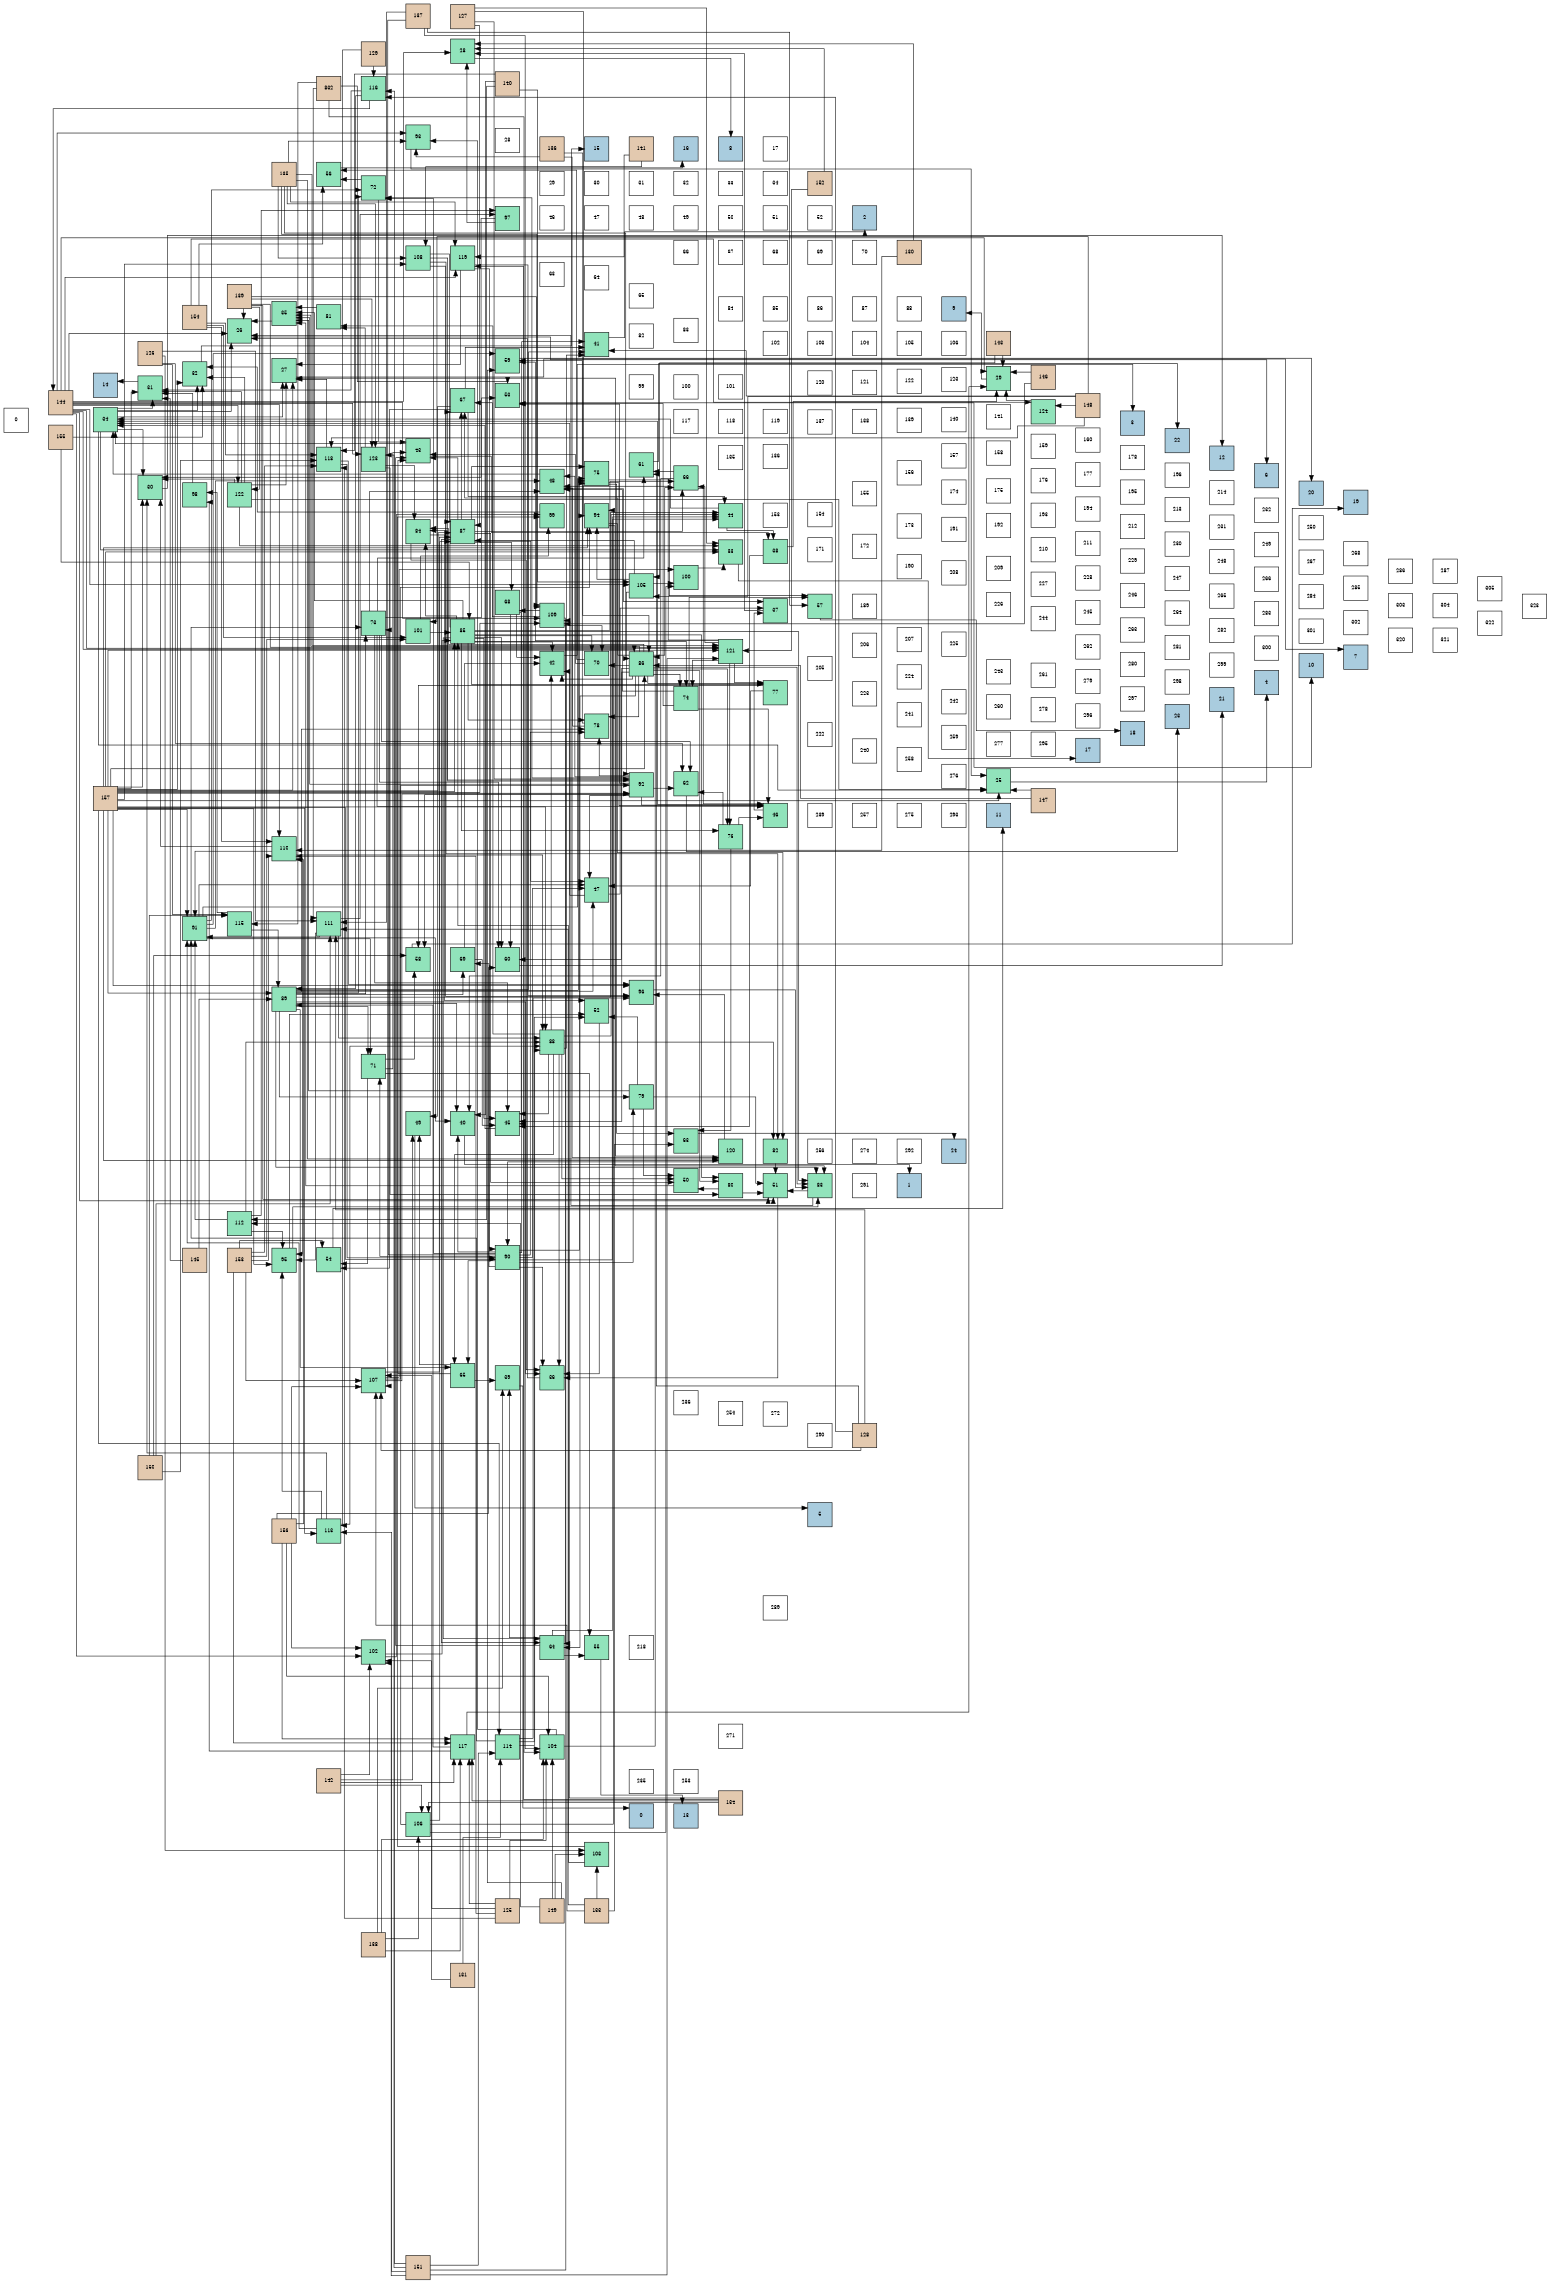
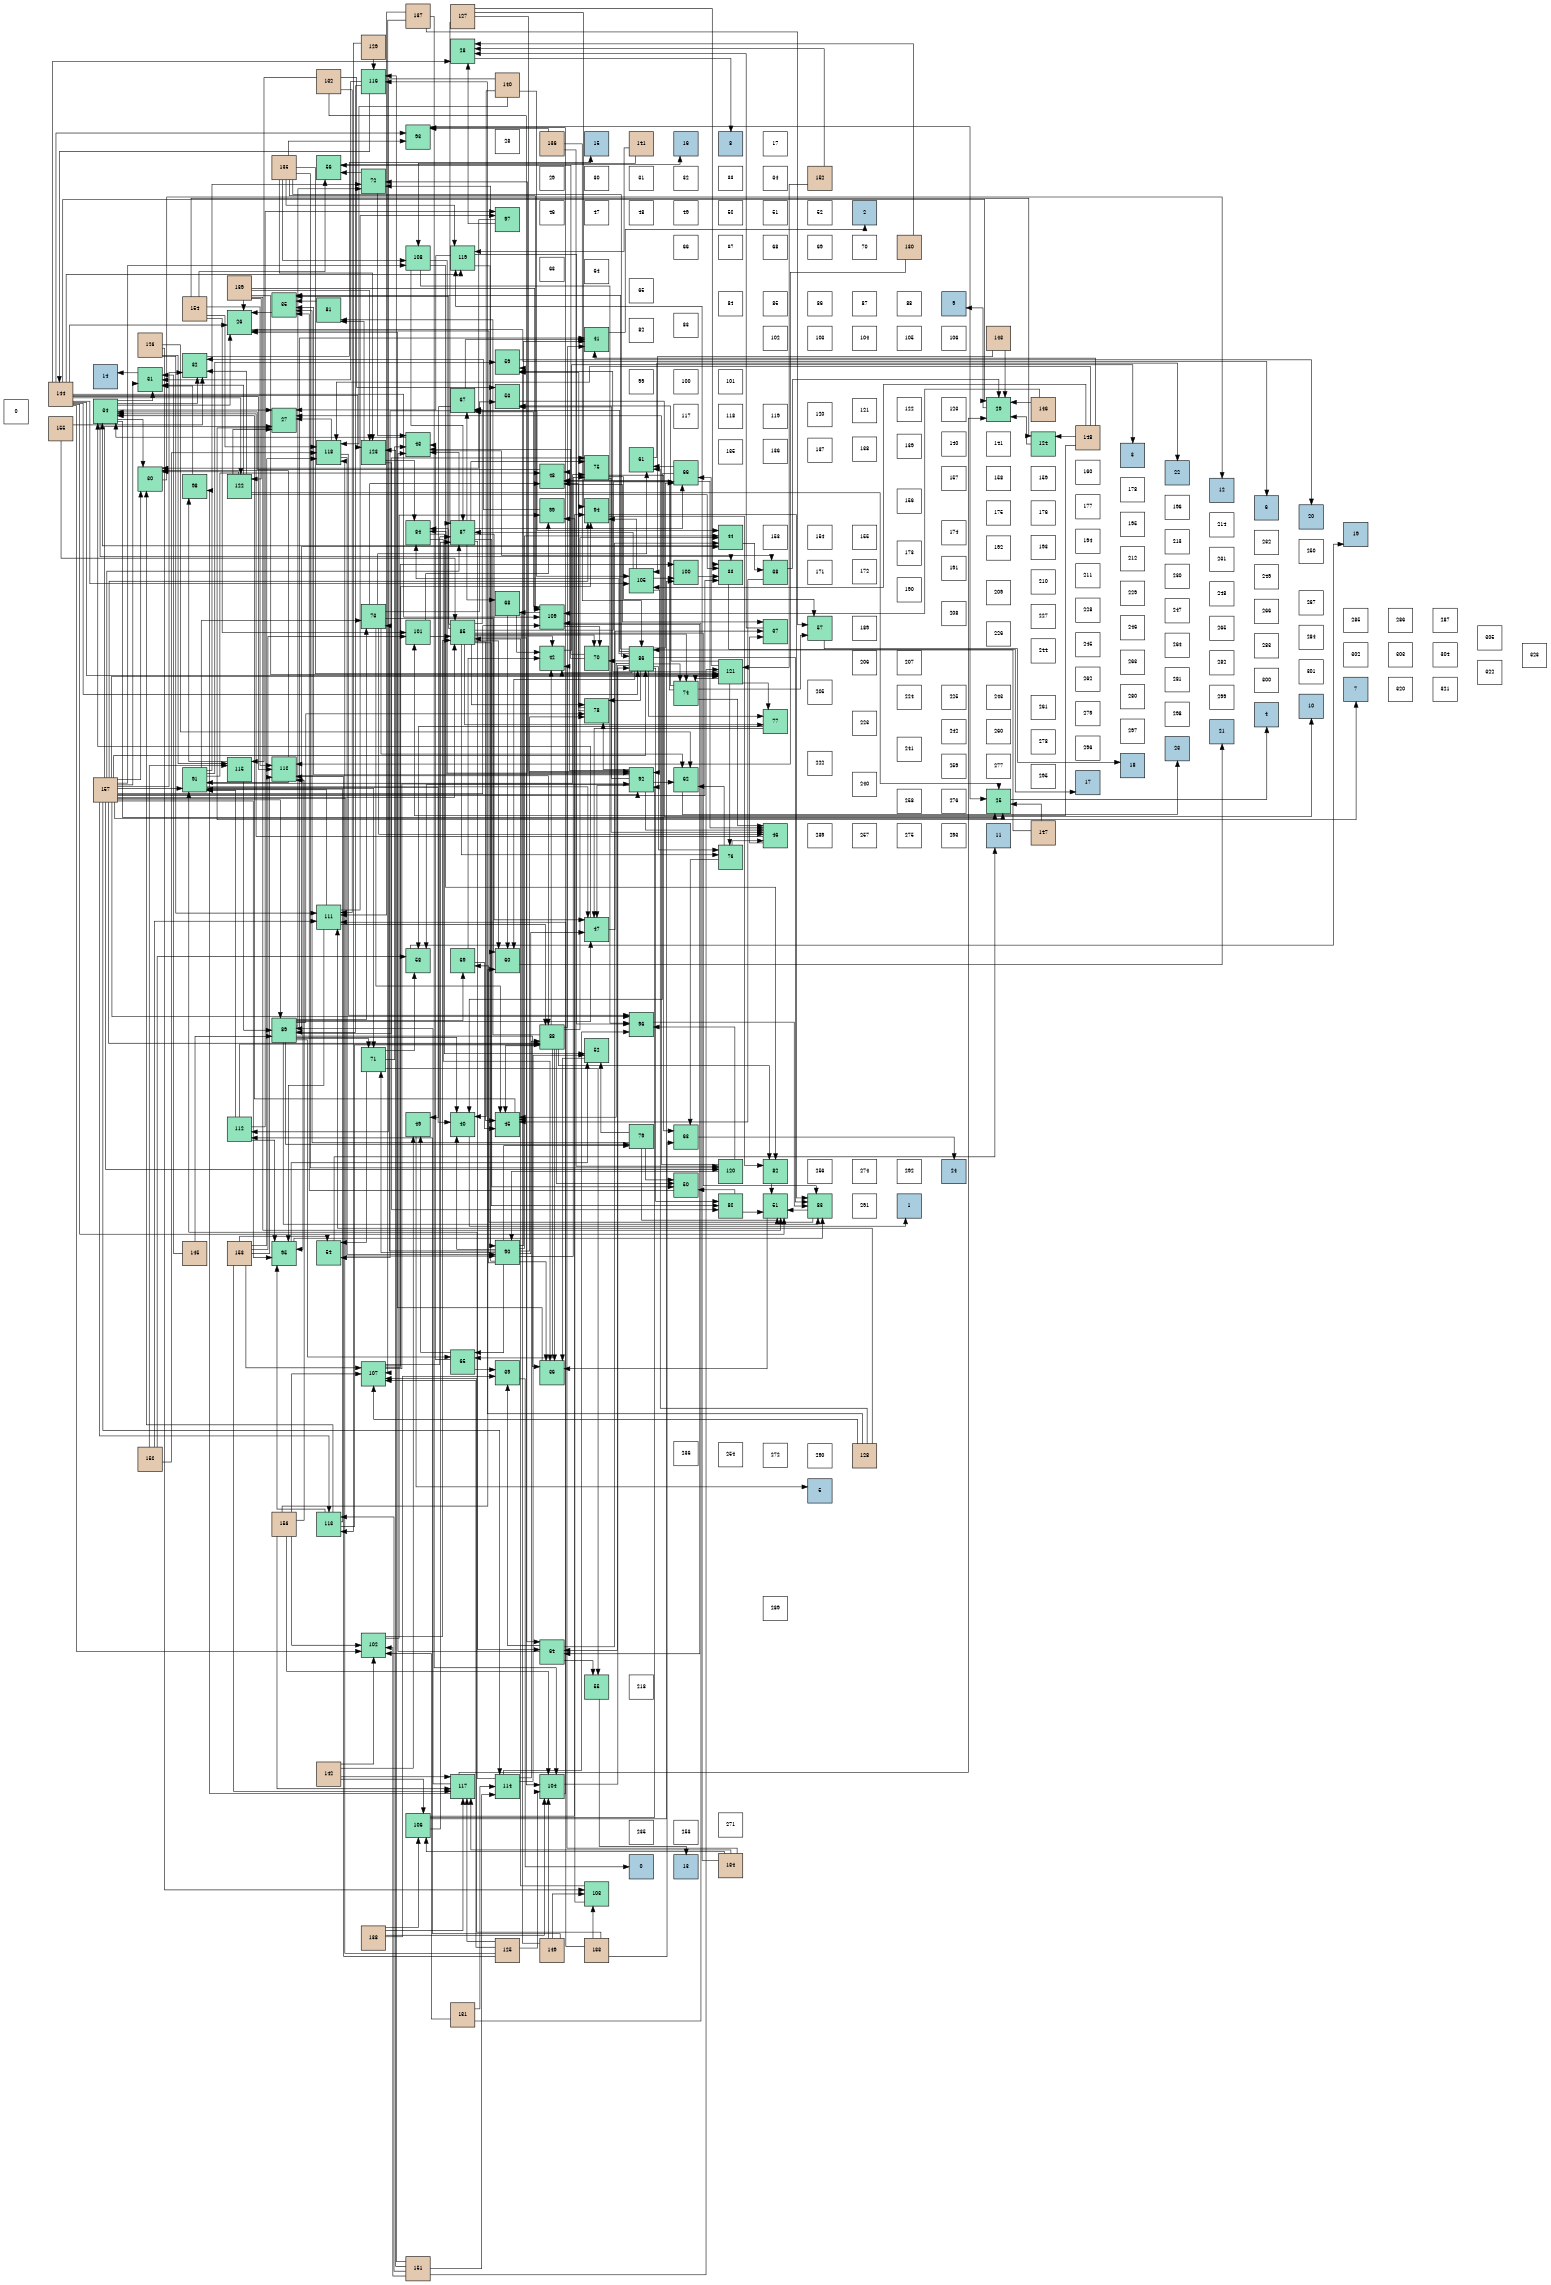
node "832": label "832" -> "132"
node "268": removed
edge "151" -> "109": now "131" -> "109"
